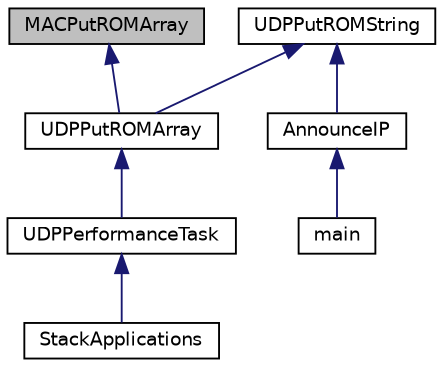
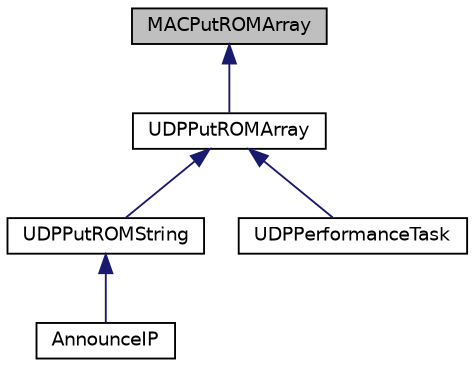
edge "UDPPutROMArray" -> "UDPPutROMString": reversed
node "main": removed
node "StackApplications": removed
